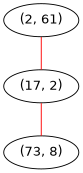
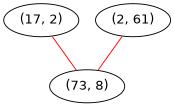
edge "(2, 61)" -- "(17, 2)": now "(2, 61)" -- "(73, 8)"
